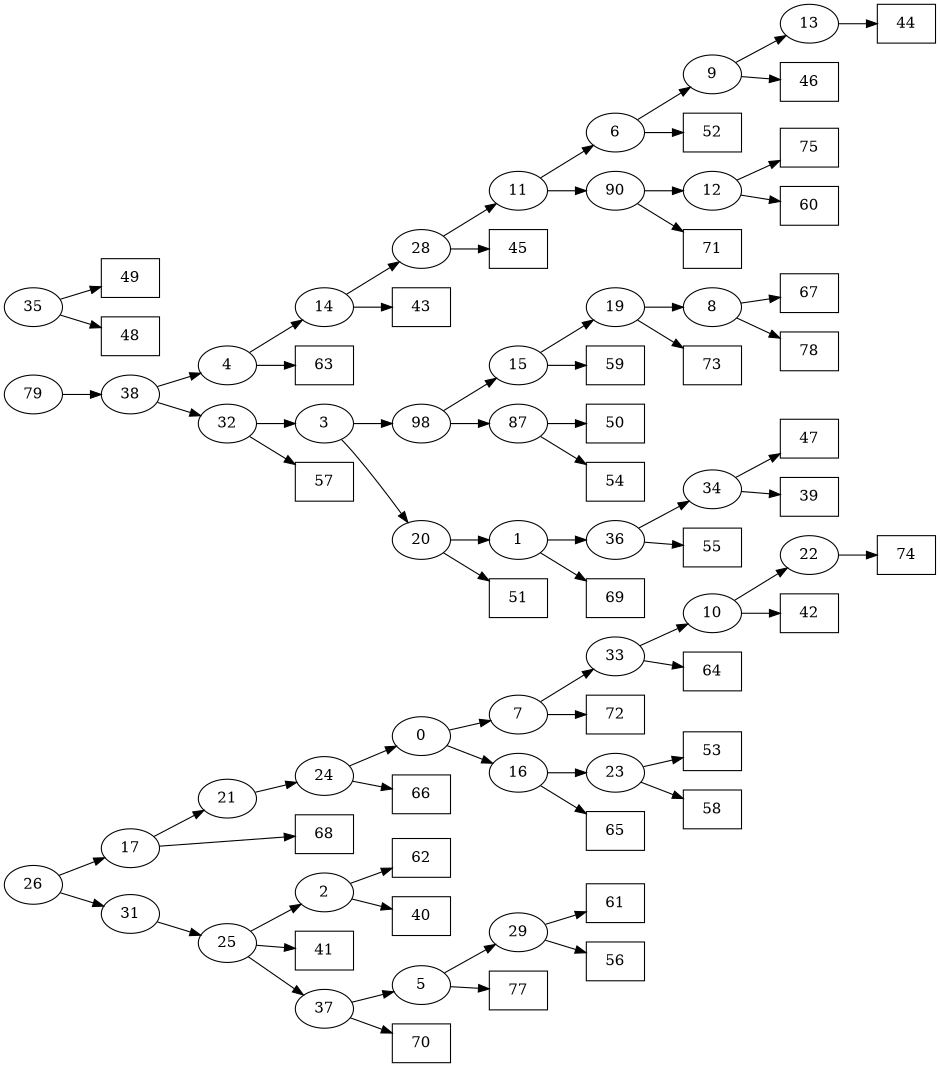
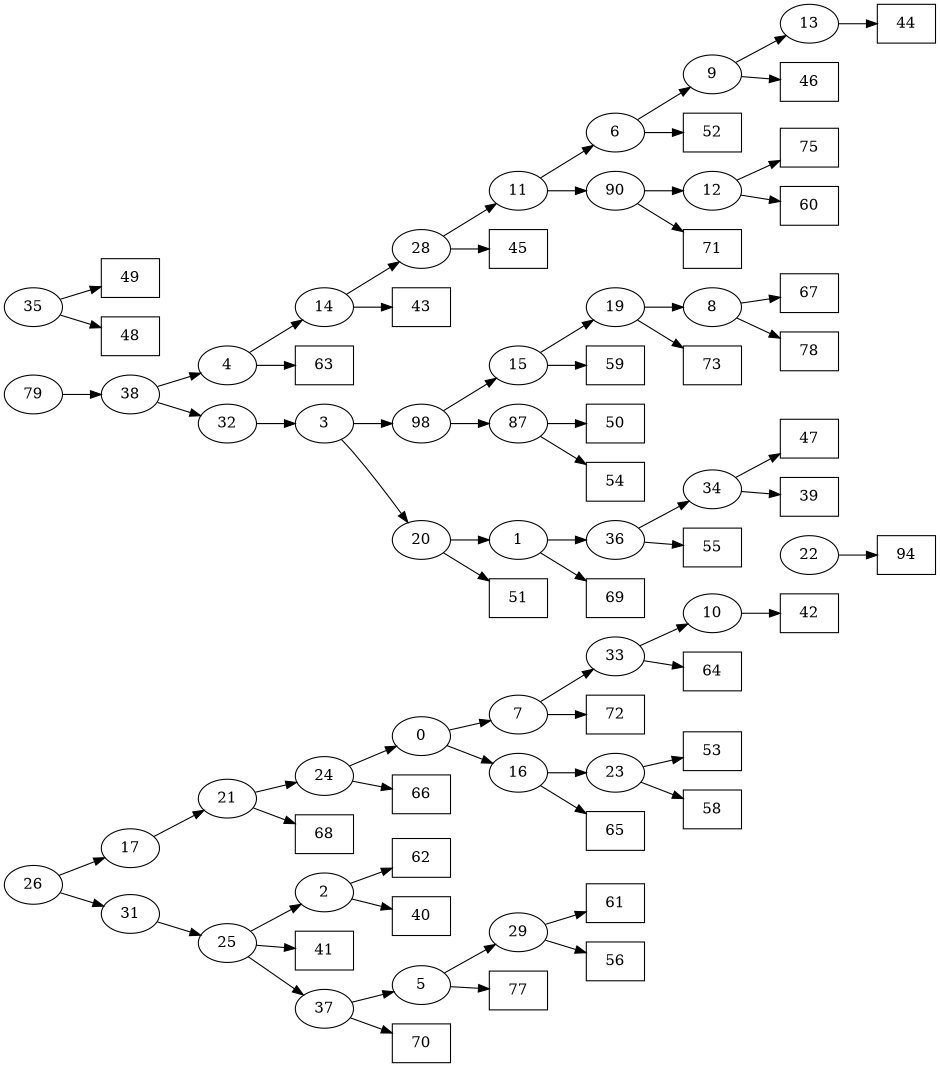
node "57": removed
node "74": label "74" -> "94"
edge "10" -> "22": removed
edge "17" -> "68": now "21" -> "68"
